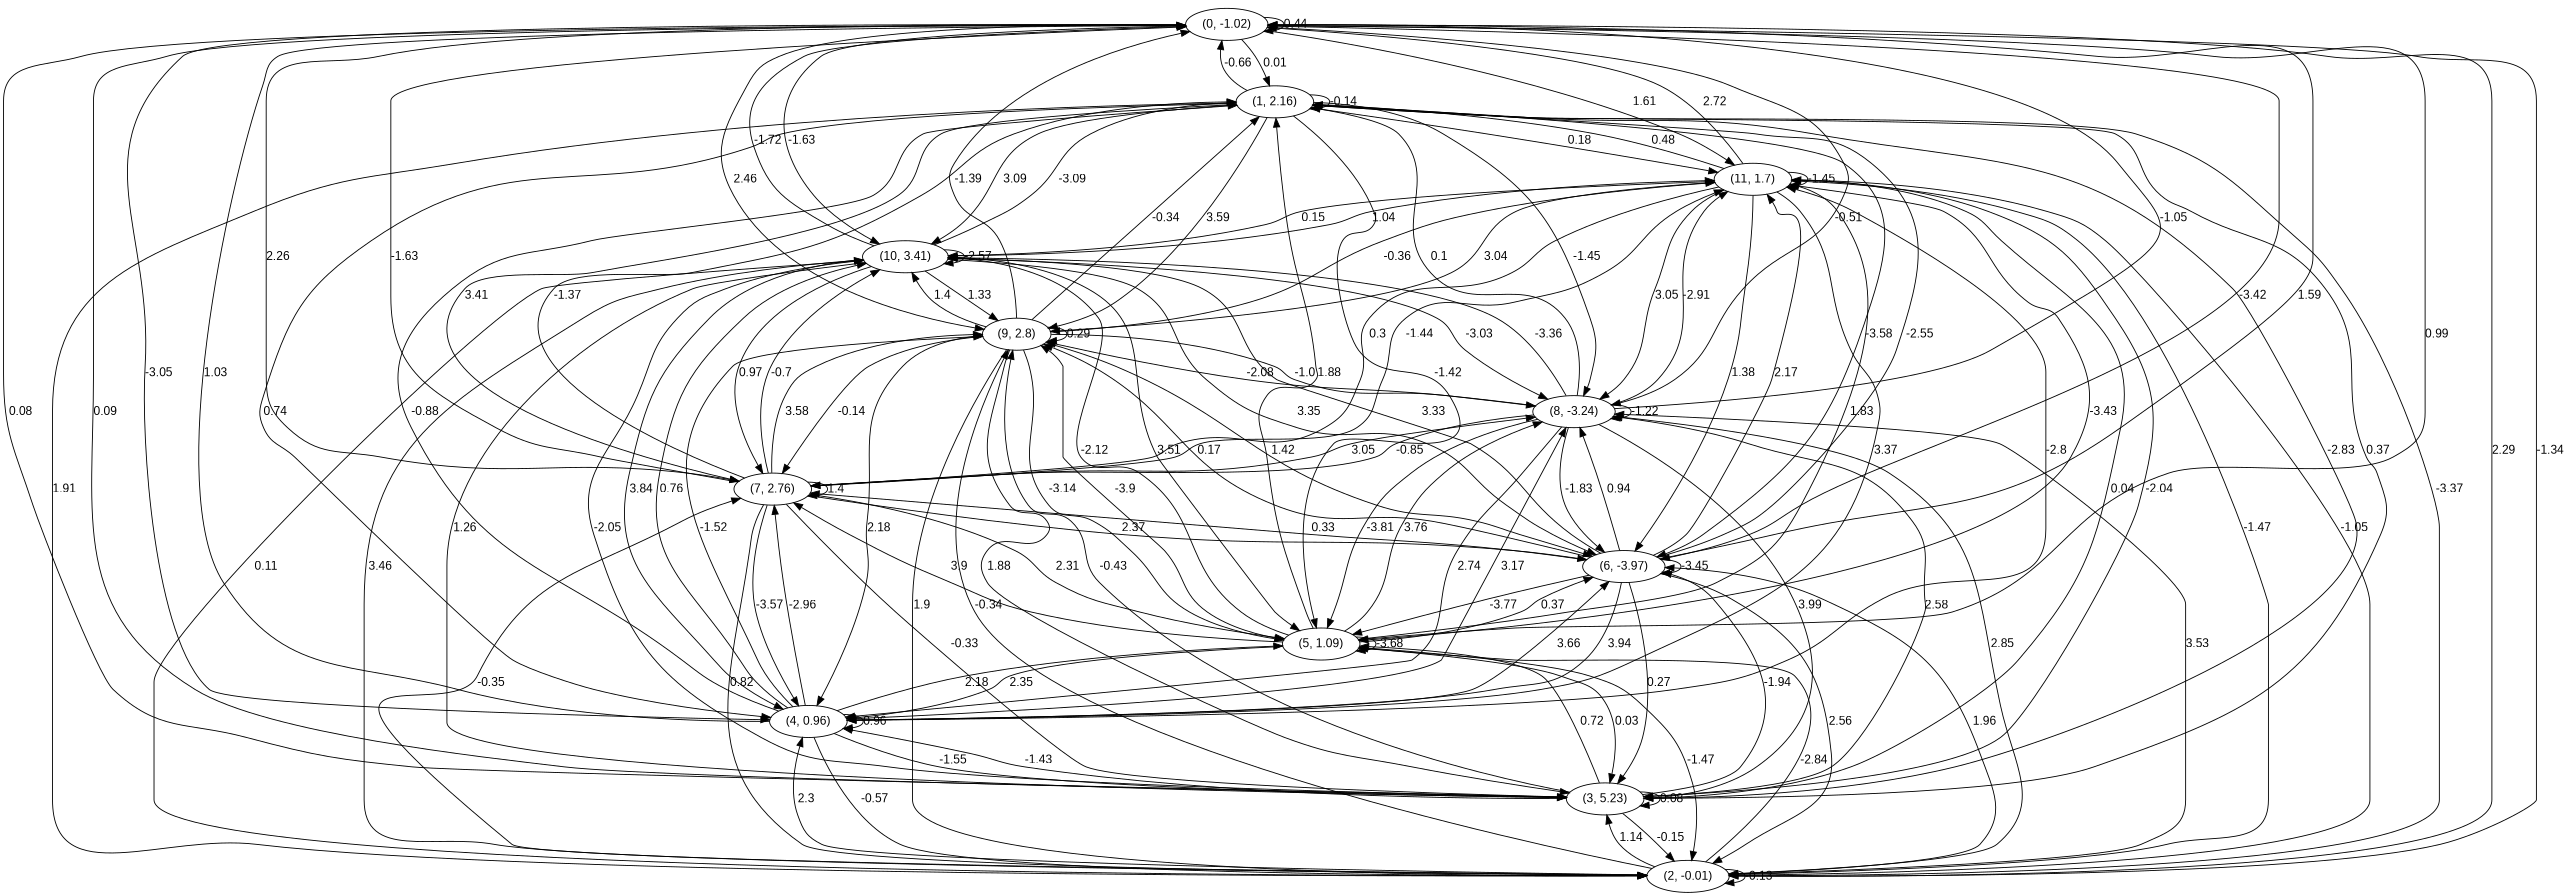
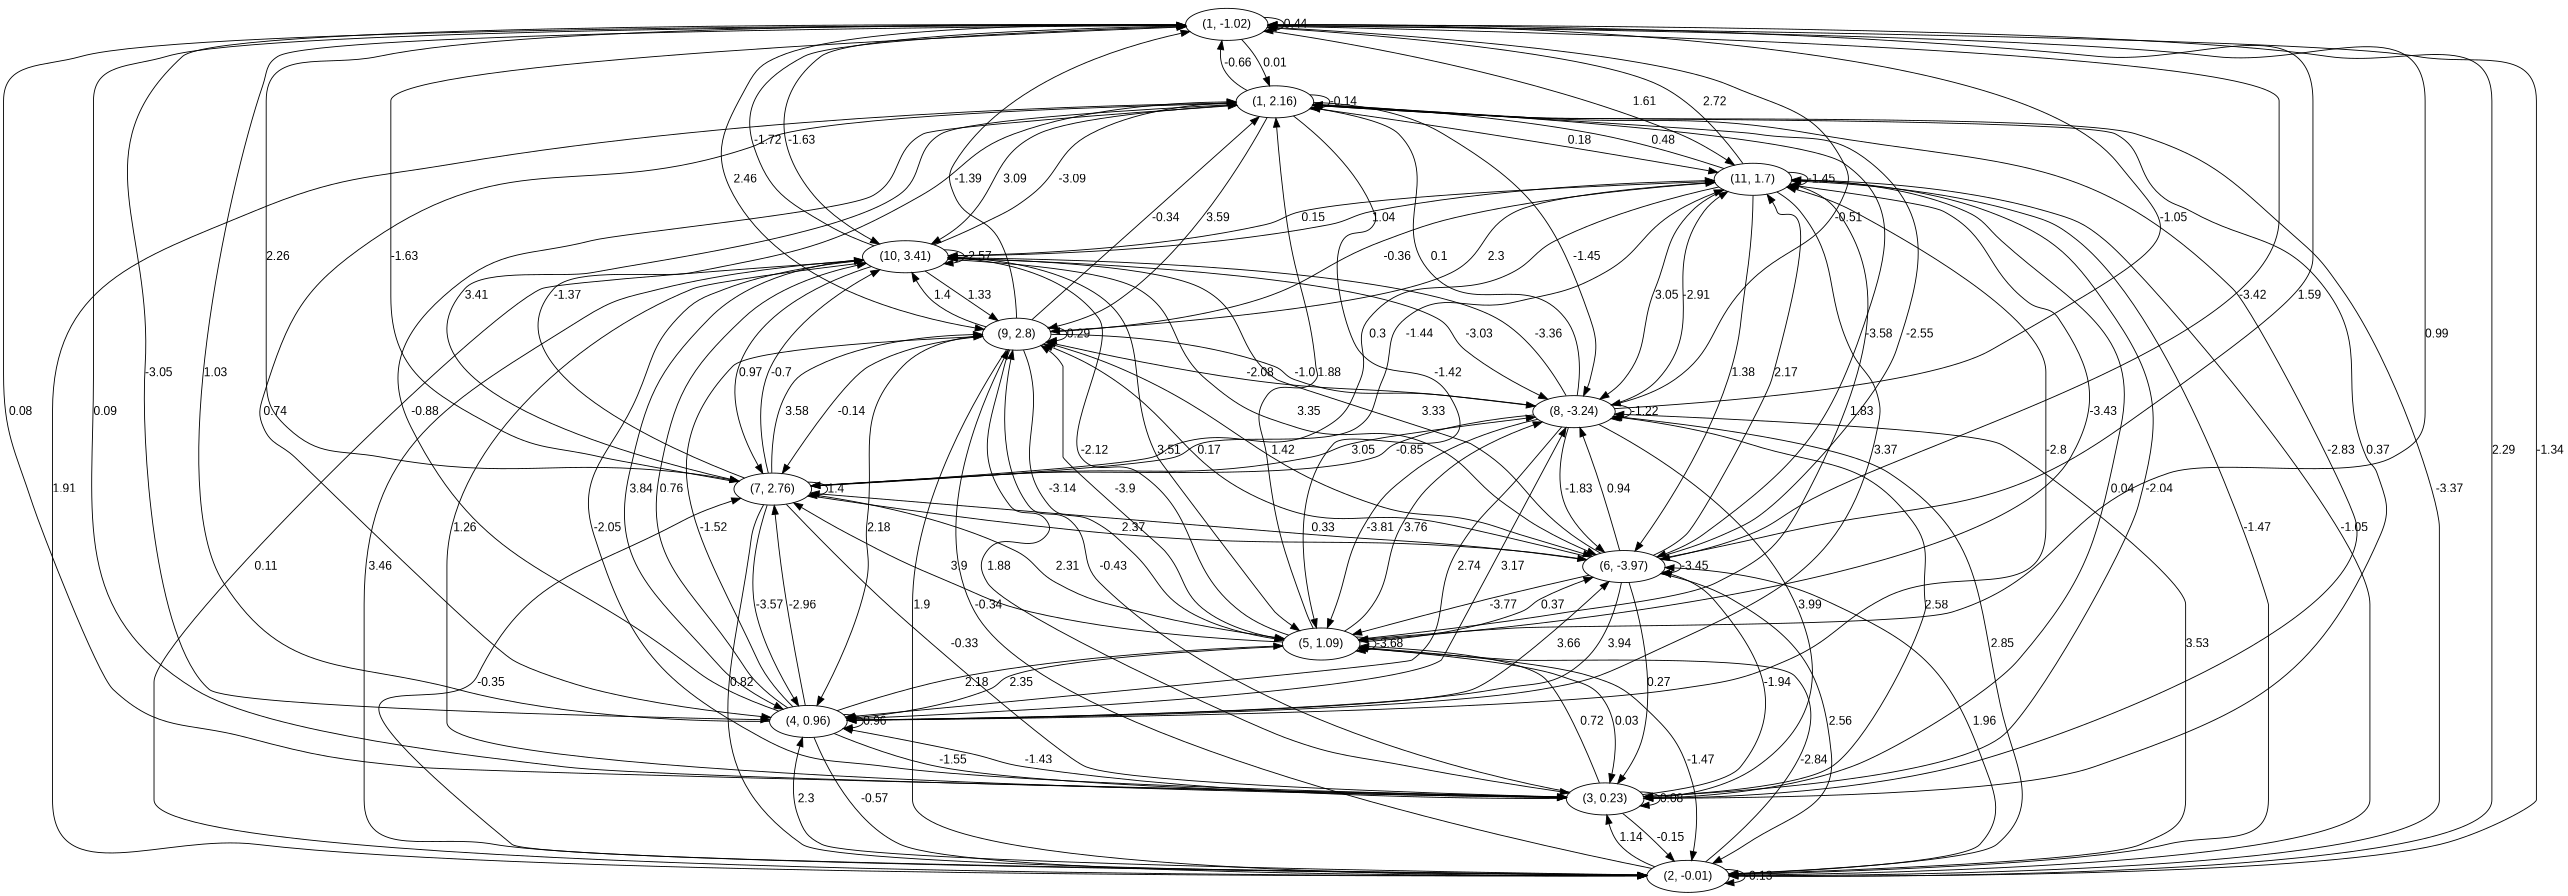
node "(0, -1.02)": label "(0, -1.02)" -> "(1, -1.02)"
edge "(11, 1.7)" -> "(9, 2.8)": label "3.04" -> "2.3"
node "(3, 5.23)": label "(3, 5.23)" -> "(3, 0.23)"
